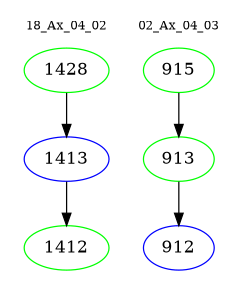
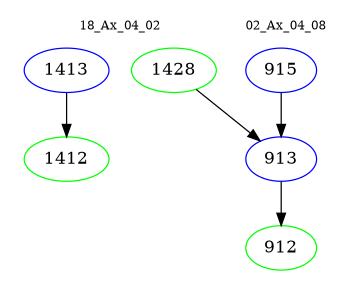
cluster "02_Ax_04_03": label "02_Ax_04_03" -> "02_Ax_04_08"
node "915": color green -> blue
edge "1428" -> "1413": now "1428" -> "913"
node "913": color green -> blue
node "912": color blue -> green
